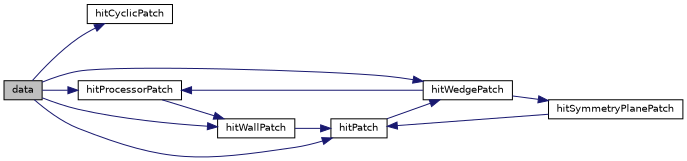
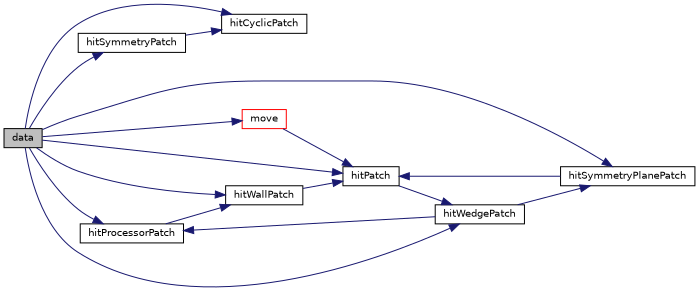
node "hitSymmetryPatch": added
edge "data" -> "hitSymmetryPlanePatch": added
node "move": added
